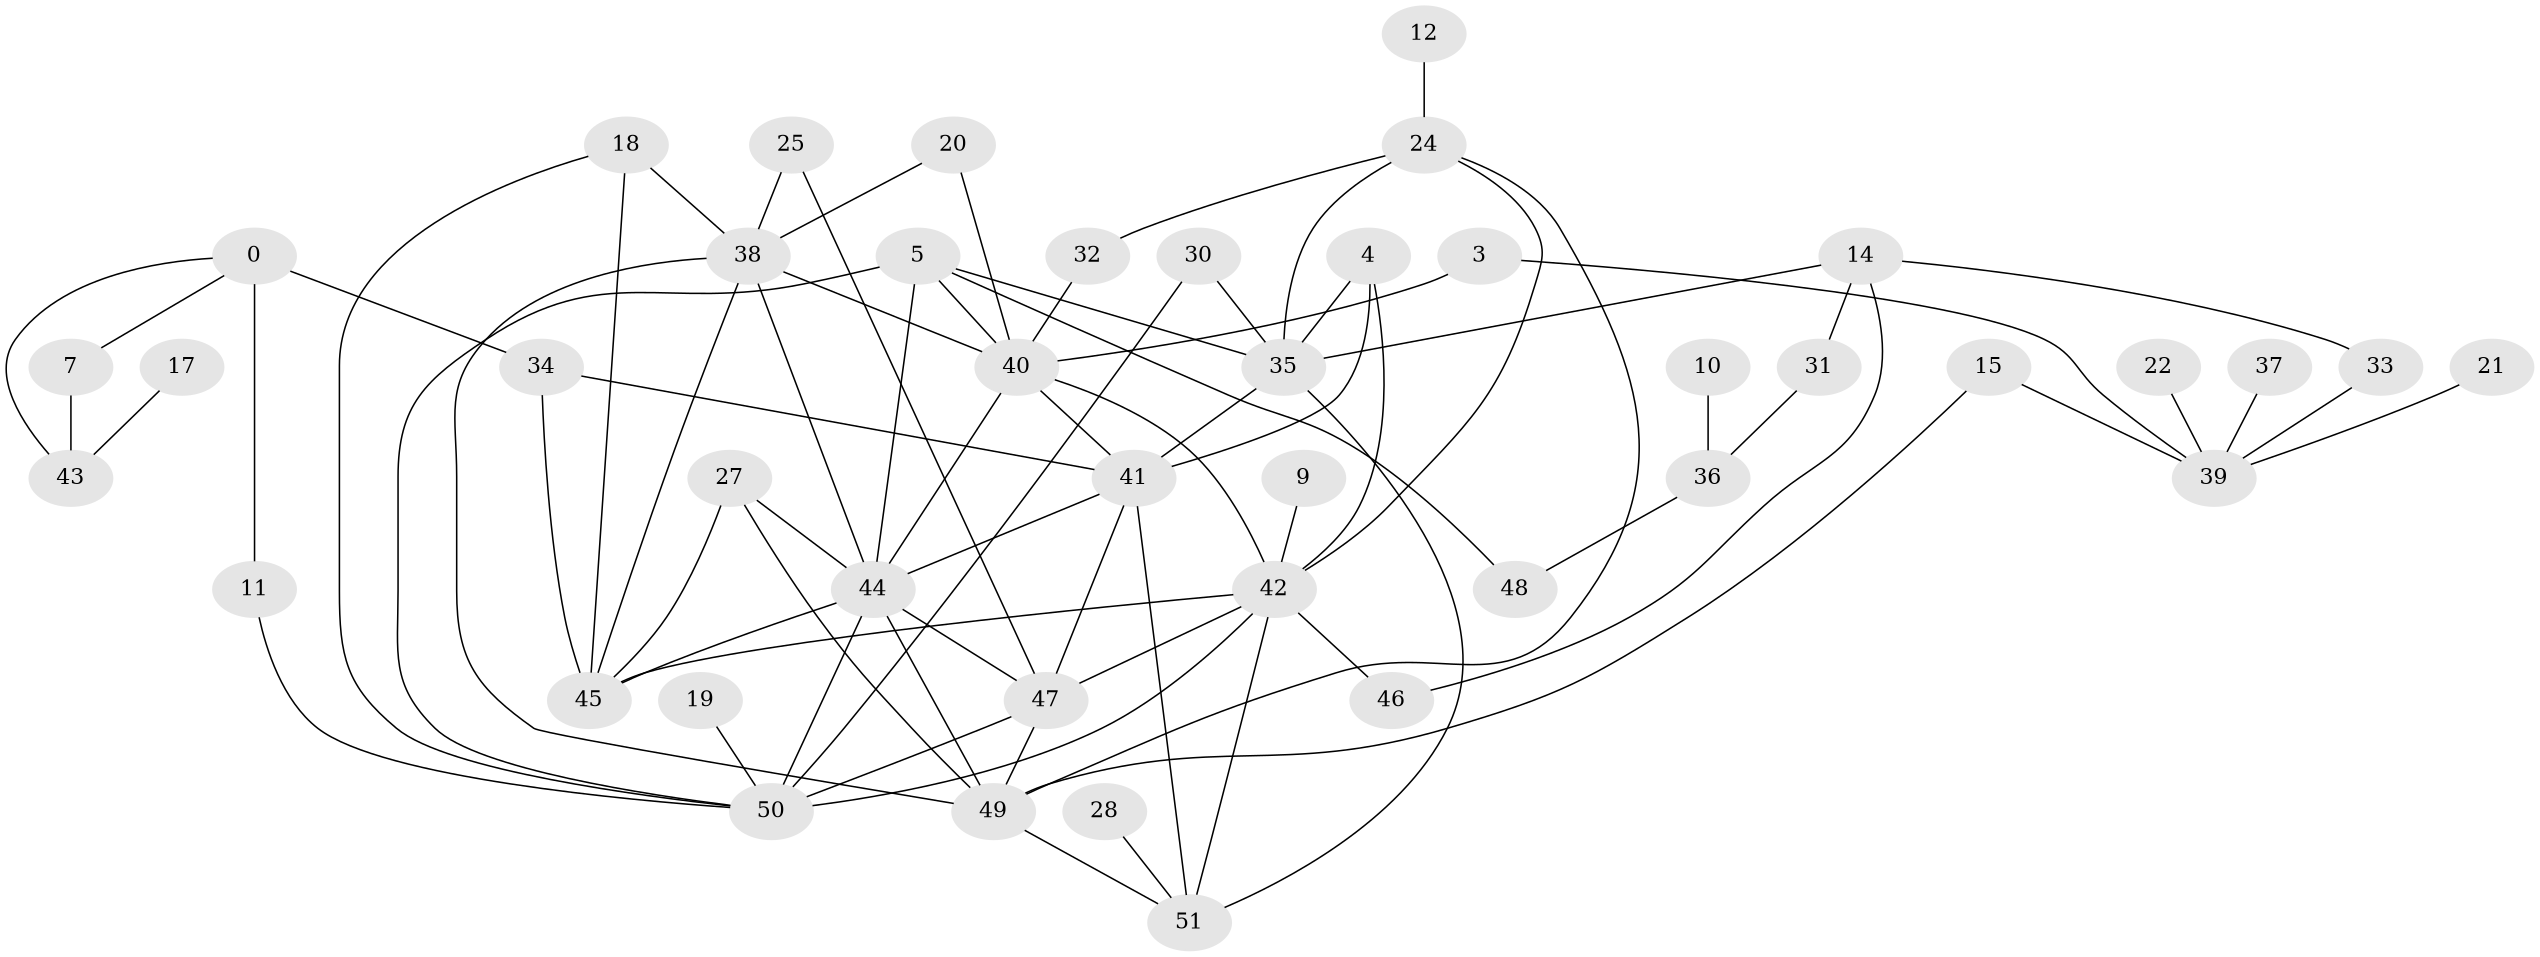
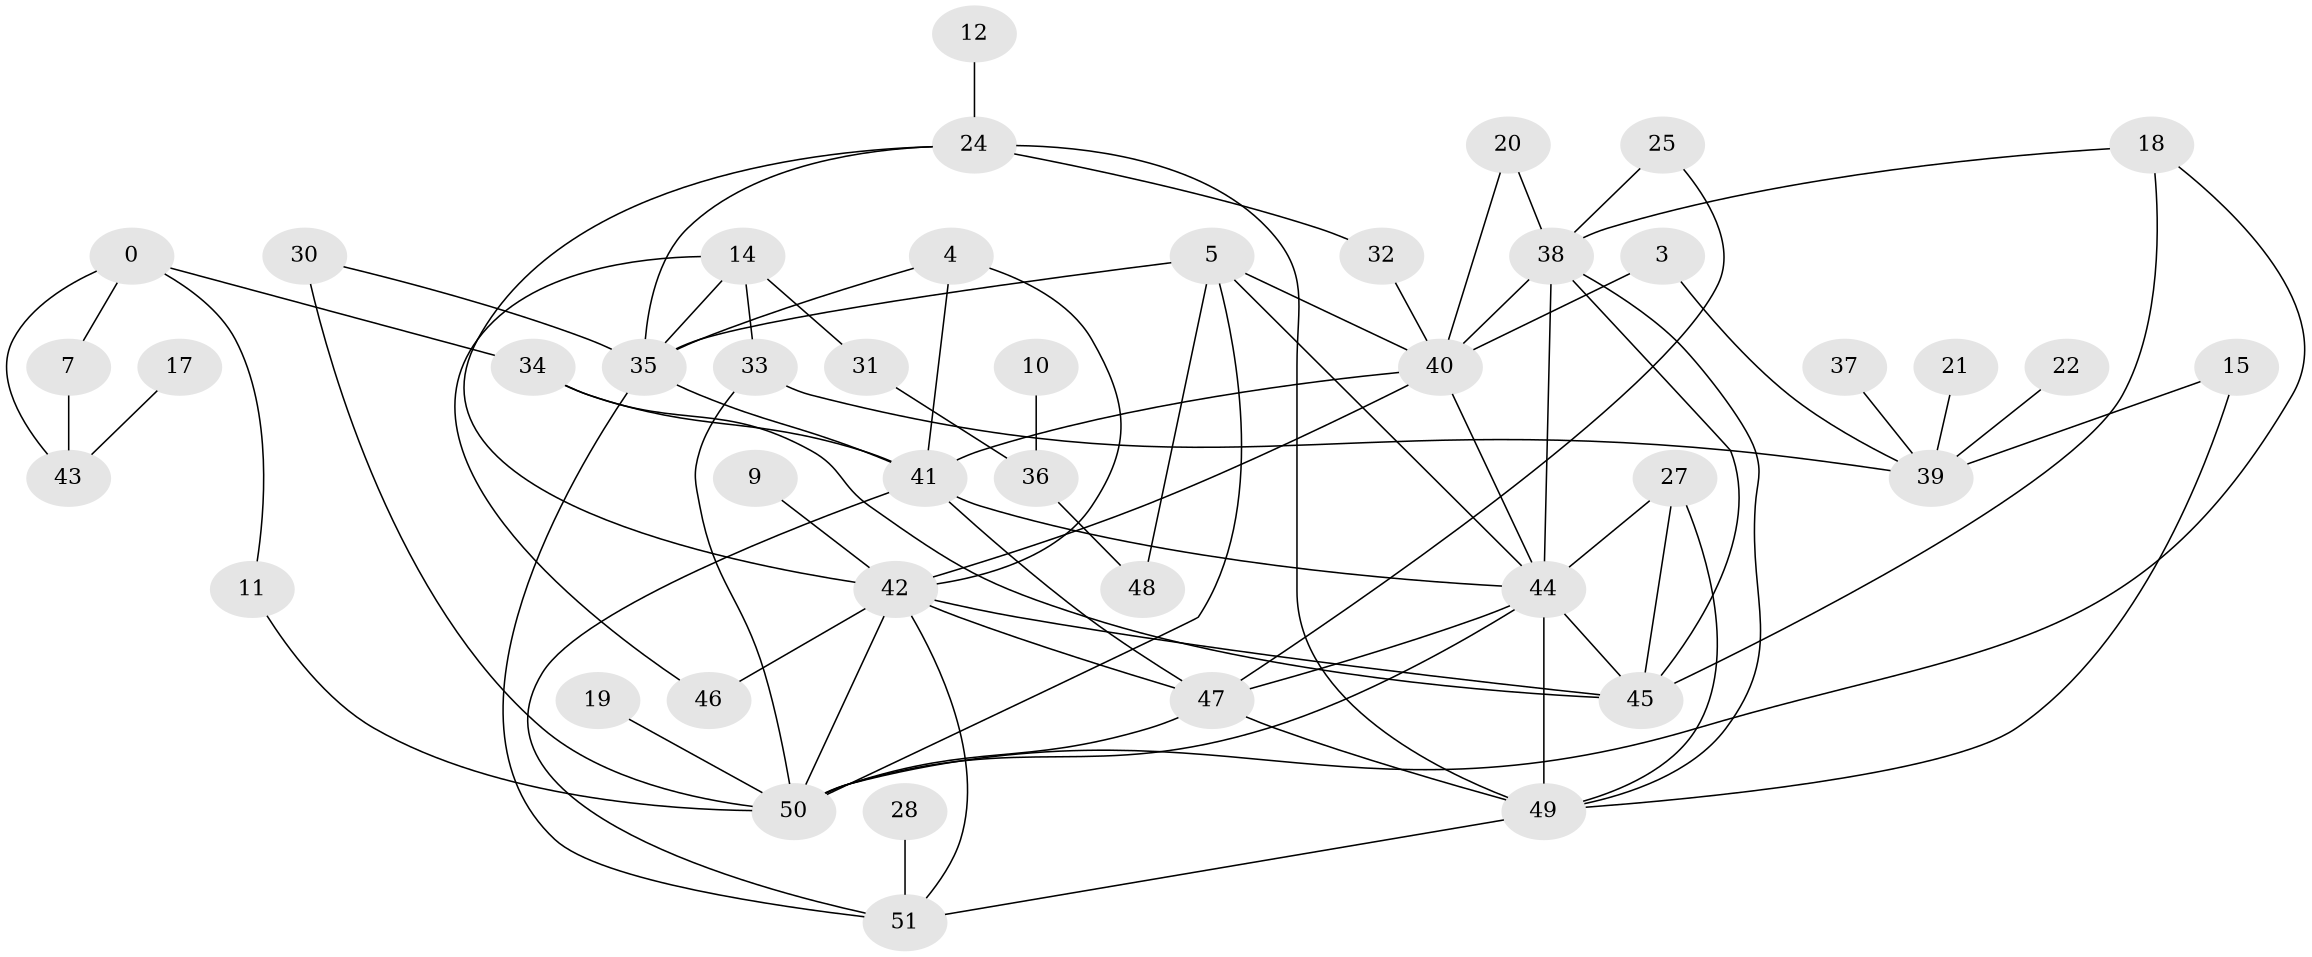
edge "33" -- "50": added
